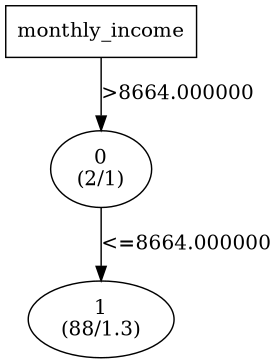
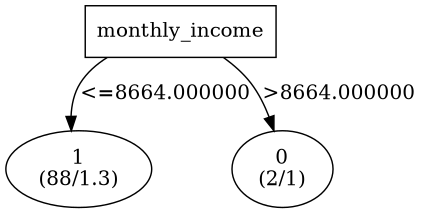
edge "0 (2/1)" -> "1 (88/1.3)": now "monthly_income" -> "1 (88/1.3)"
